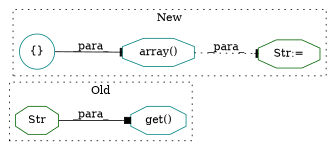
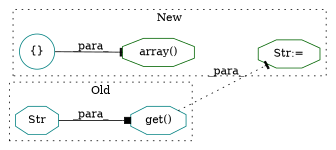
node "array()": color teal -> darkgreen
edge "array()" -> "Str:=": now "get()" -> "Str:="
node "Str": color darkgreen -> teal
